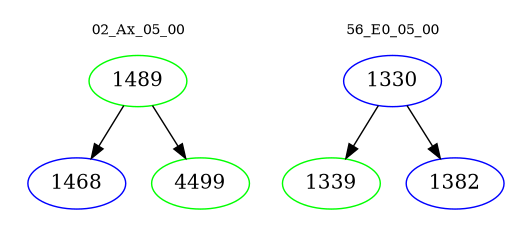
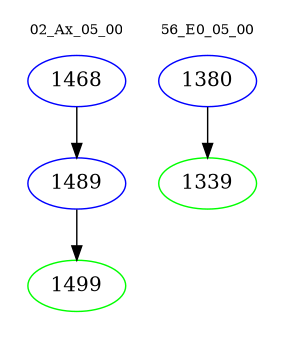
node "1489": color green -> blue
node "1330": label "1330" -> "1380"
edge "1489" -> "1468": reversed
node "4499": label "4499" -> "1499"
node "1382": removed
